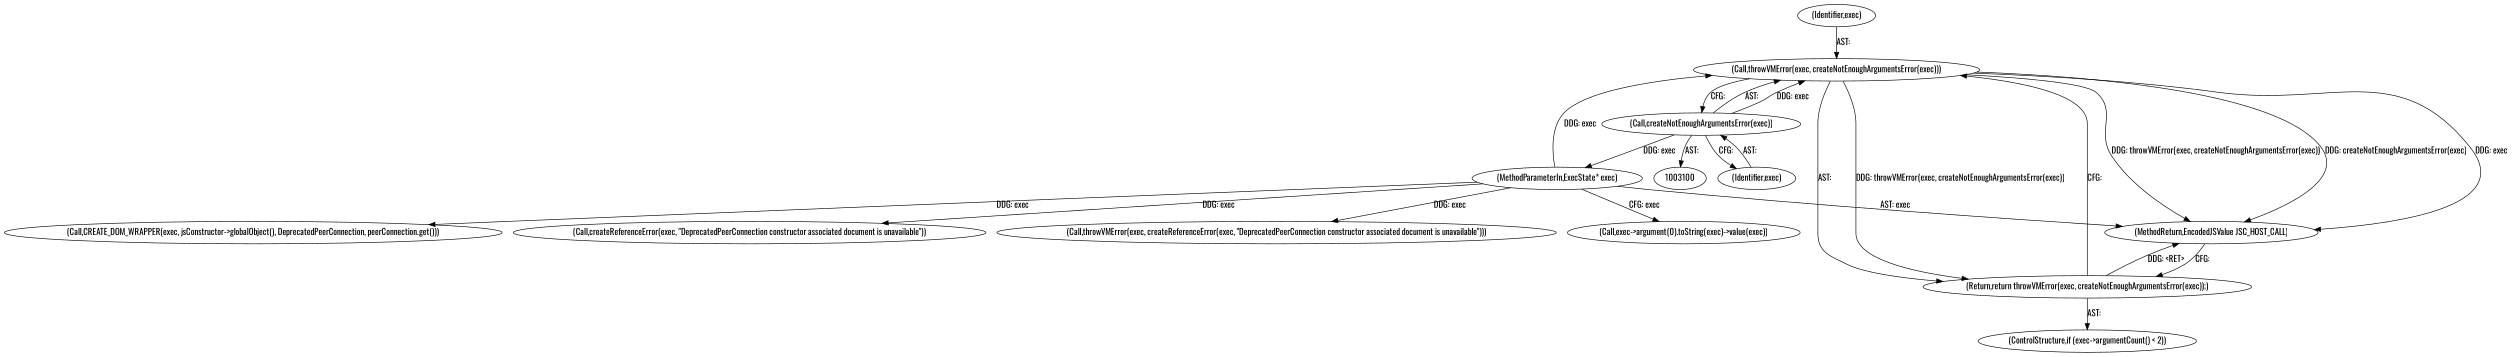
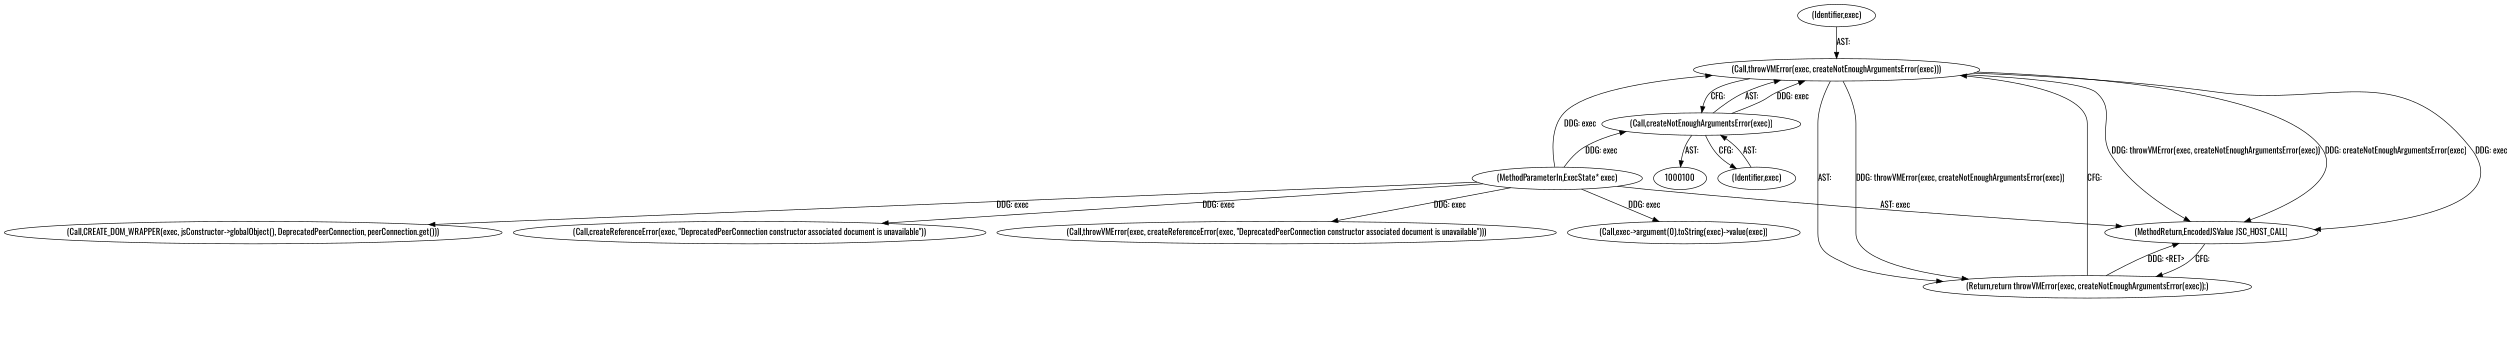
edge "(Call,createNotEnoughArgumentsError(exec))" -> "(MethodParameterIn,ExecState* exec)": reversed
node "1003100": label "1003100" -> "1000100"
edge "(MethodParameterIn,ExecState* exec)" -> "(Call,exec->argument(0).toString(exec)->value(exec))": label "CFG: exec" -> "DDG: exec"
node "(ControlStructure,if (exec->argumentCount() < 2))": removed
